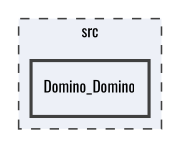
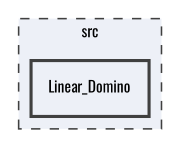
node "Domino_Domino": label "Domino_Domino" -> "Linear_Domino"
